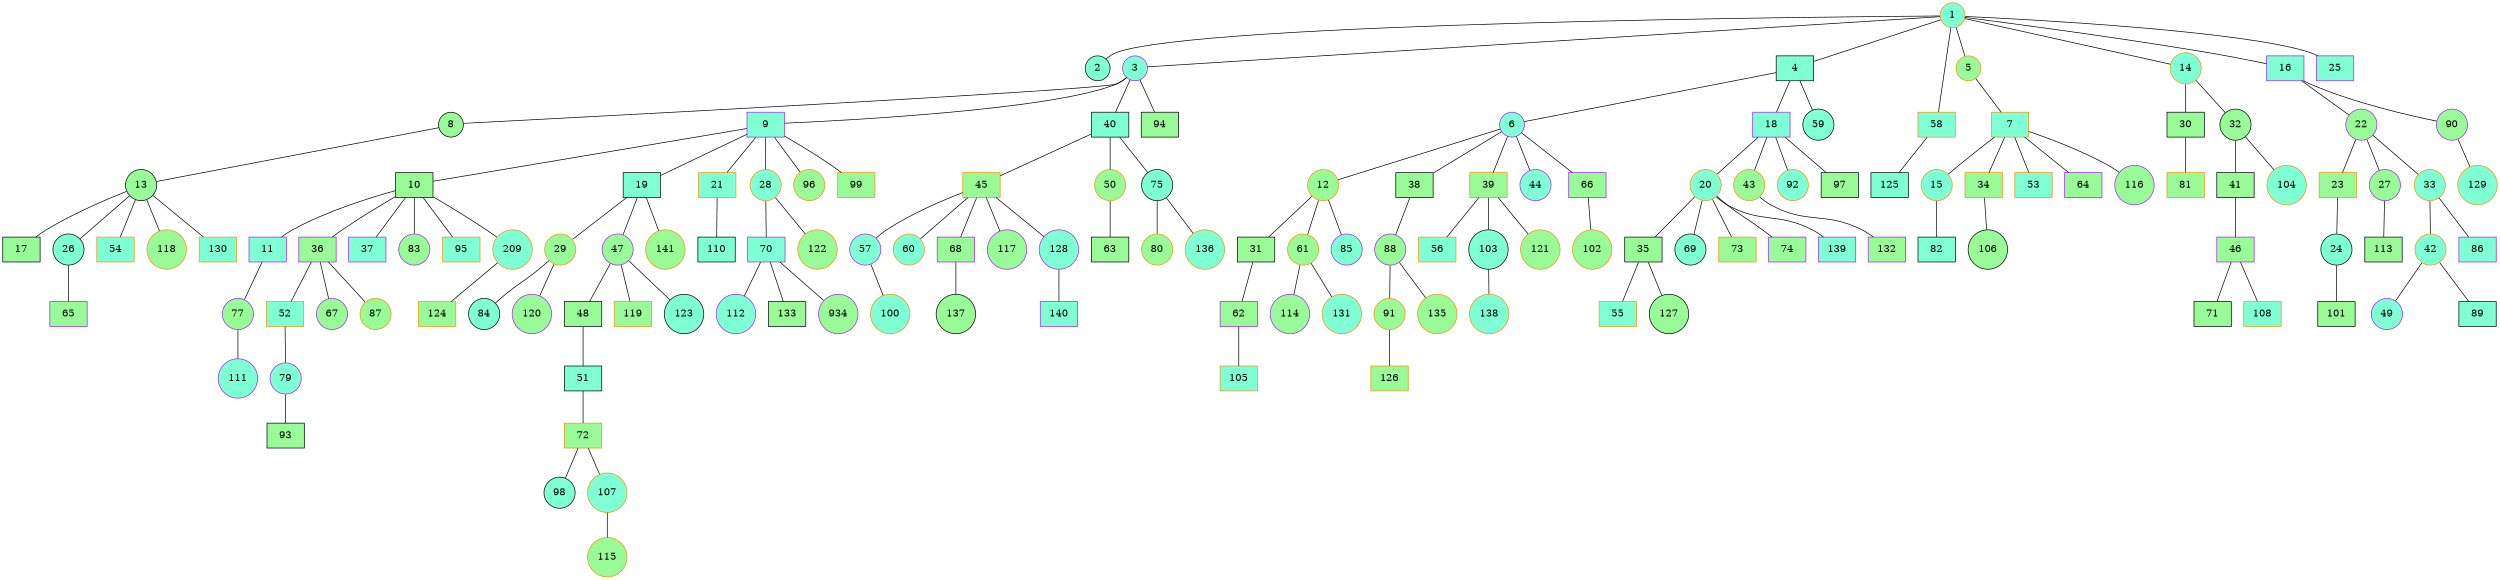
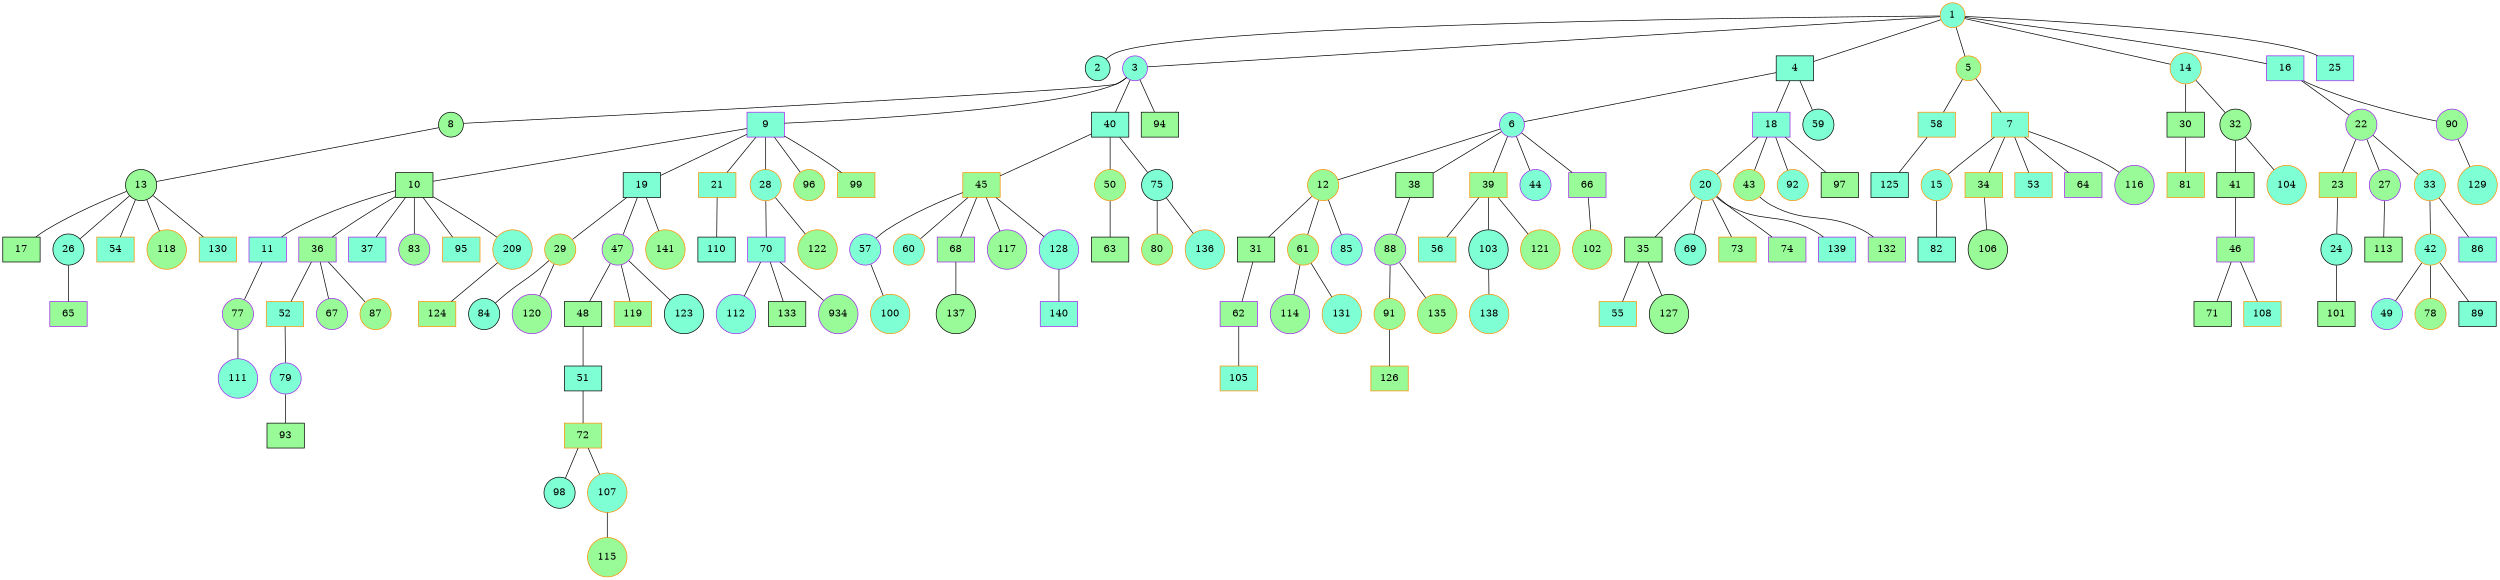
edge "1" -- "58": now "5" -- "58"
node "78": added
